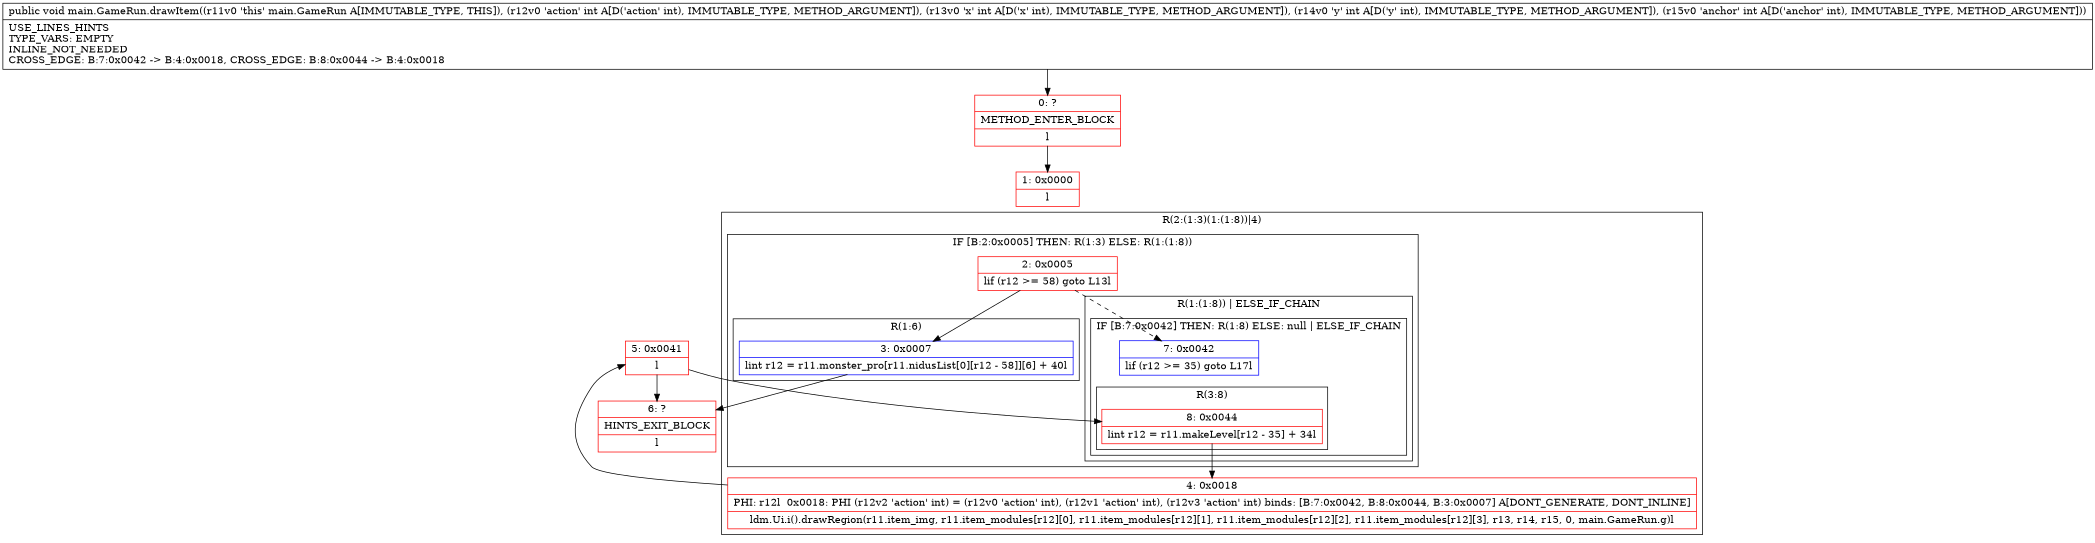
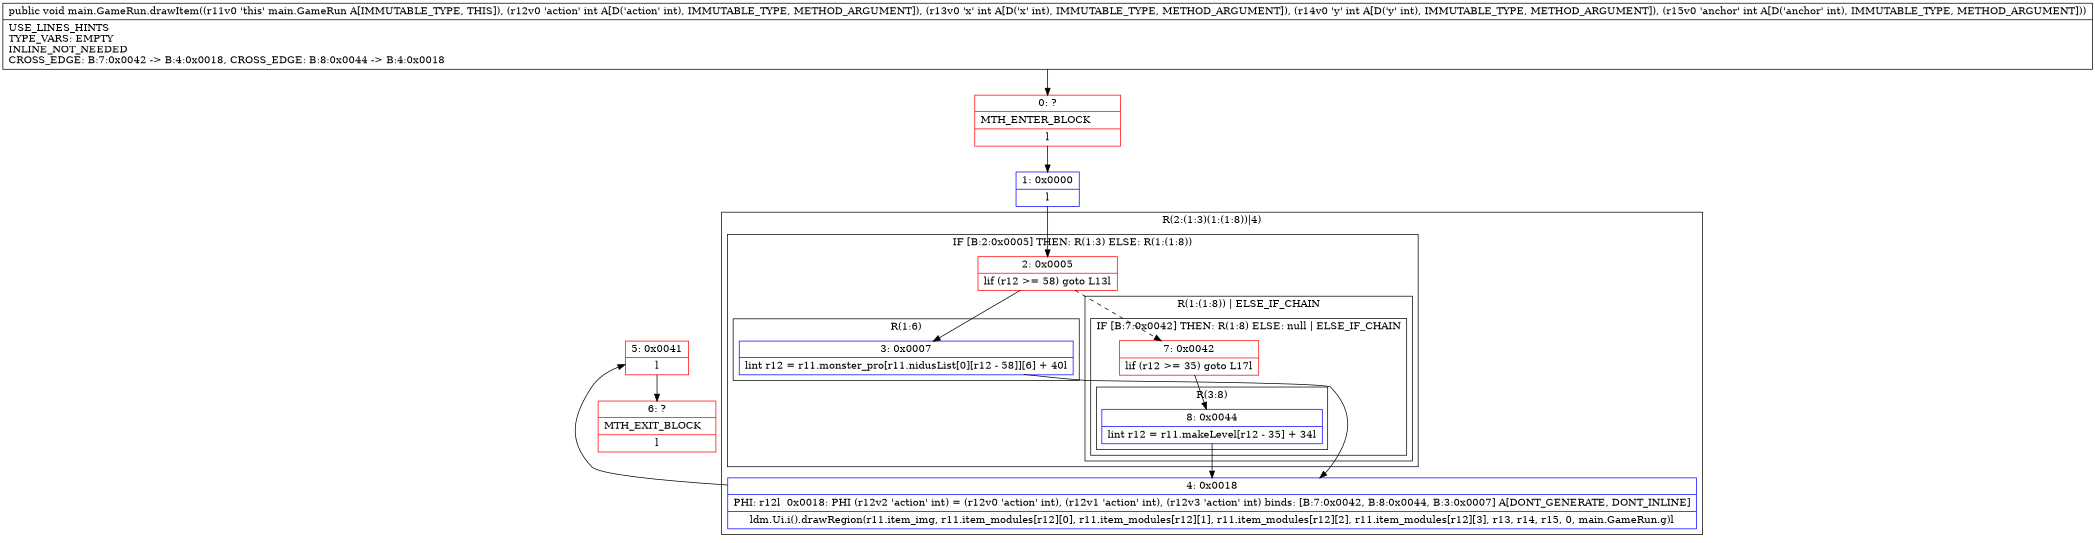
node "0: ?": text "METHOD_ENTER_BLOCK" -> "MTH_ENTER_BLOCK"
node "1: 0x0000": color red -> blue
edge "1: 0x0000" -> "2: 0x0005": added
node "7: 0x0042": color blue -> red
edge "3: 0x0007" -> "6: ?": now "3: 0x0007" -> "4: 0x0018"
edge "5: 0x0041" -> "8: 0x0044": now "7: 0x0042" -> "8: 0x0044"
node "6: ?": text "HINTS_EXIT_BLOCK" -> "MTH_EXIT_BLOCK"
node "8: 0x0044": color red -> blue
node "4: 0x0018": color red -> blue
